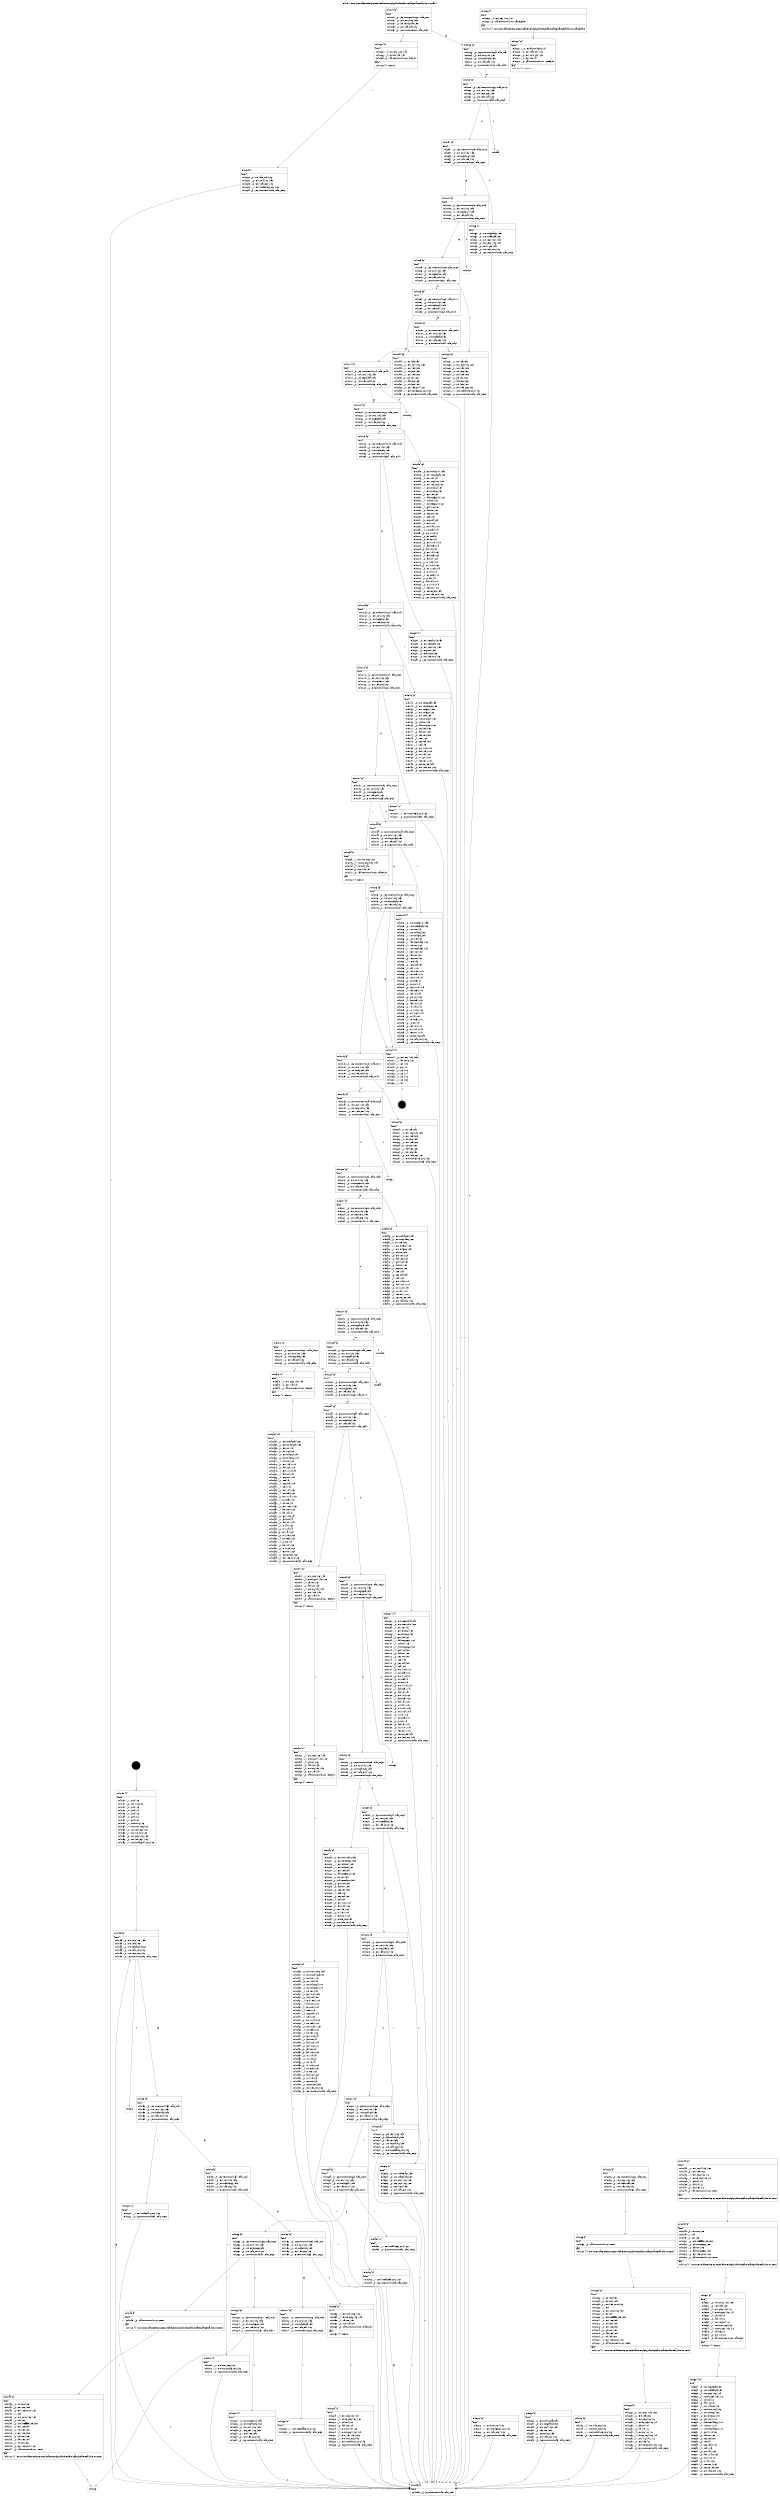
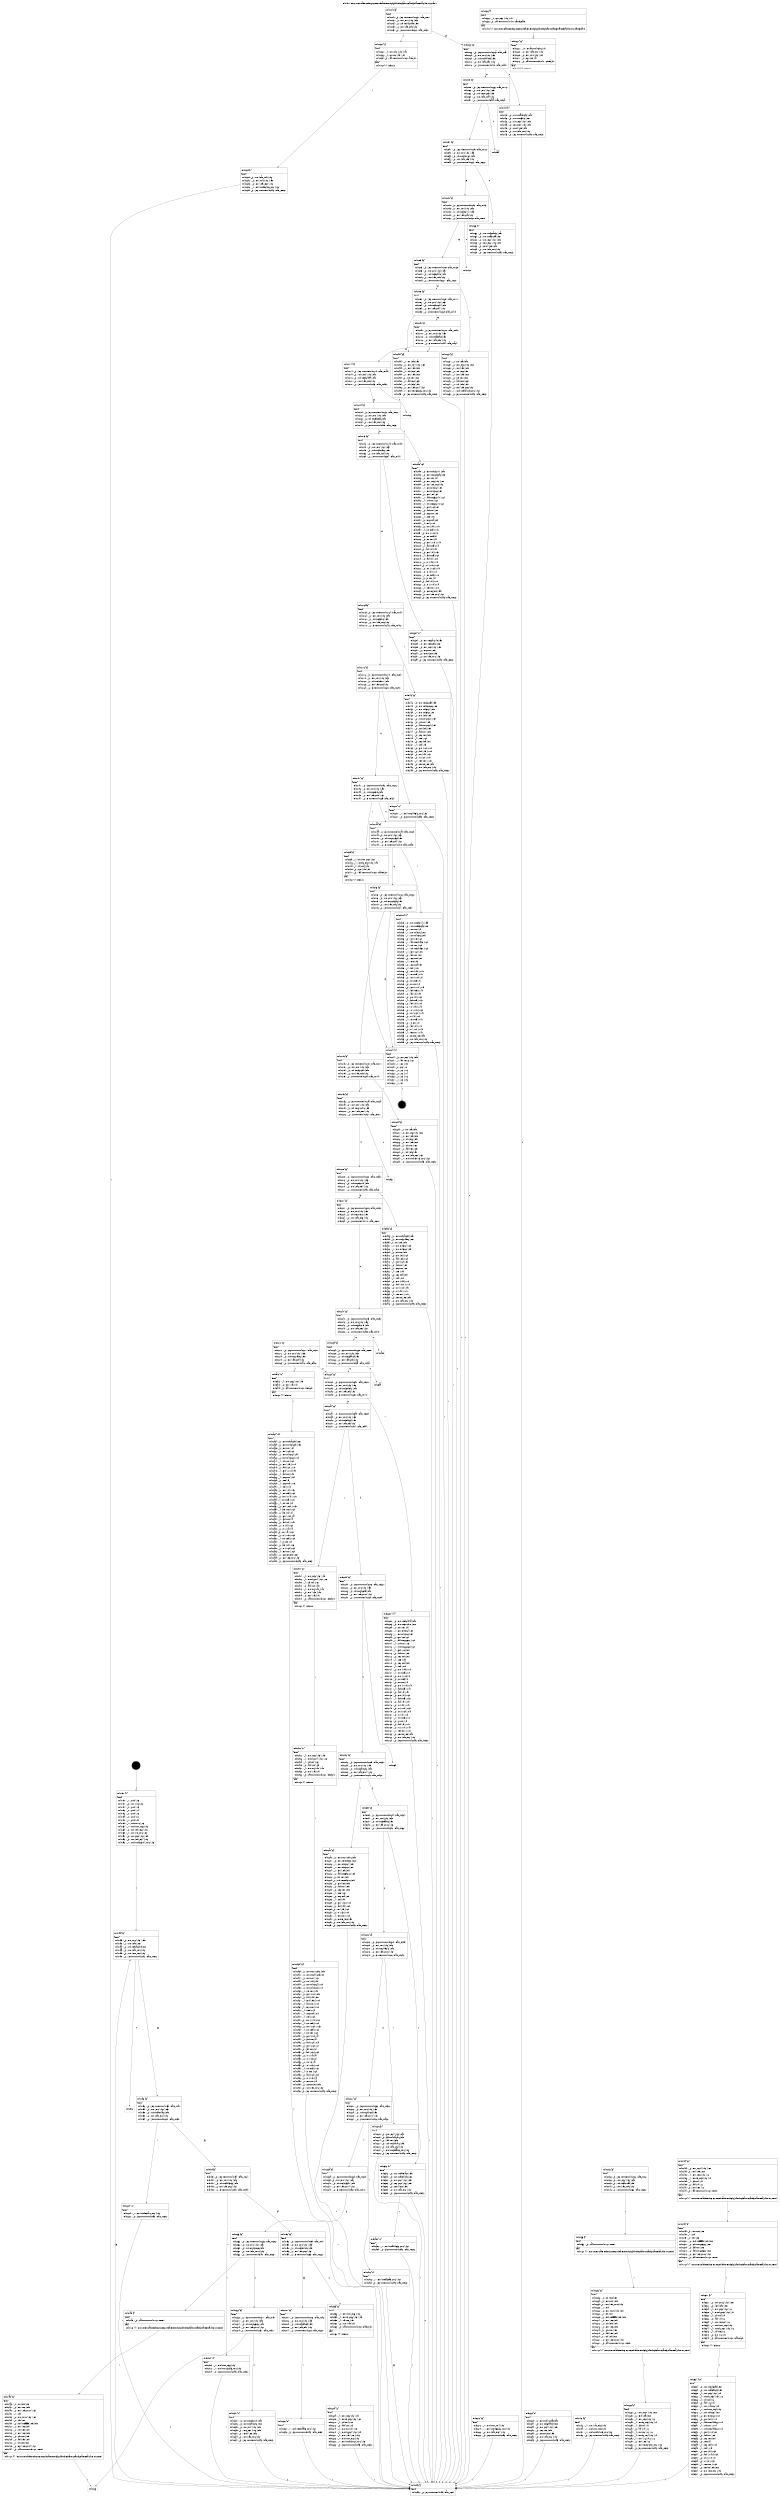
node "0x40242d [27]": added
edge "0x4020fb [25]" -> "0x402837 [33]": now "0x4020fb [25]" -> "0x4029d4 [33]"
edge "0x40233a [25]" -> "0x402ae2 [12]": now "0x4025d8 [27]" -> "0x402ae2 [12]"
